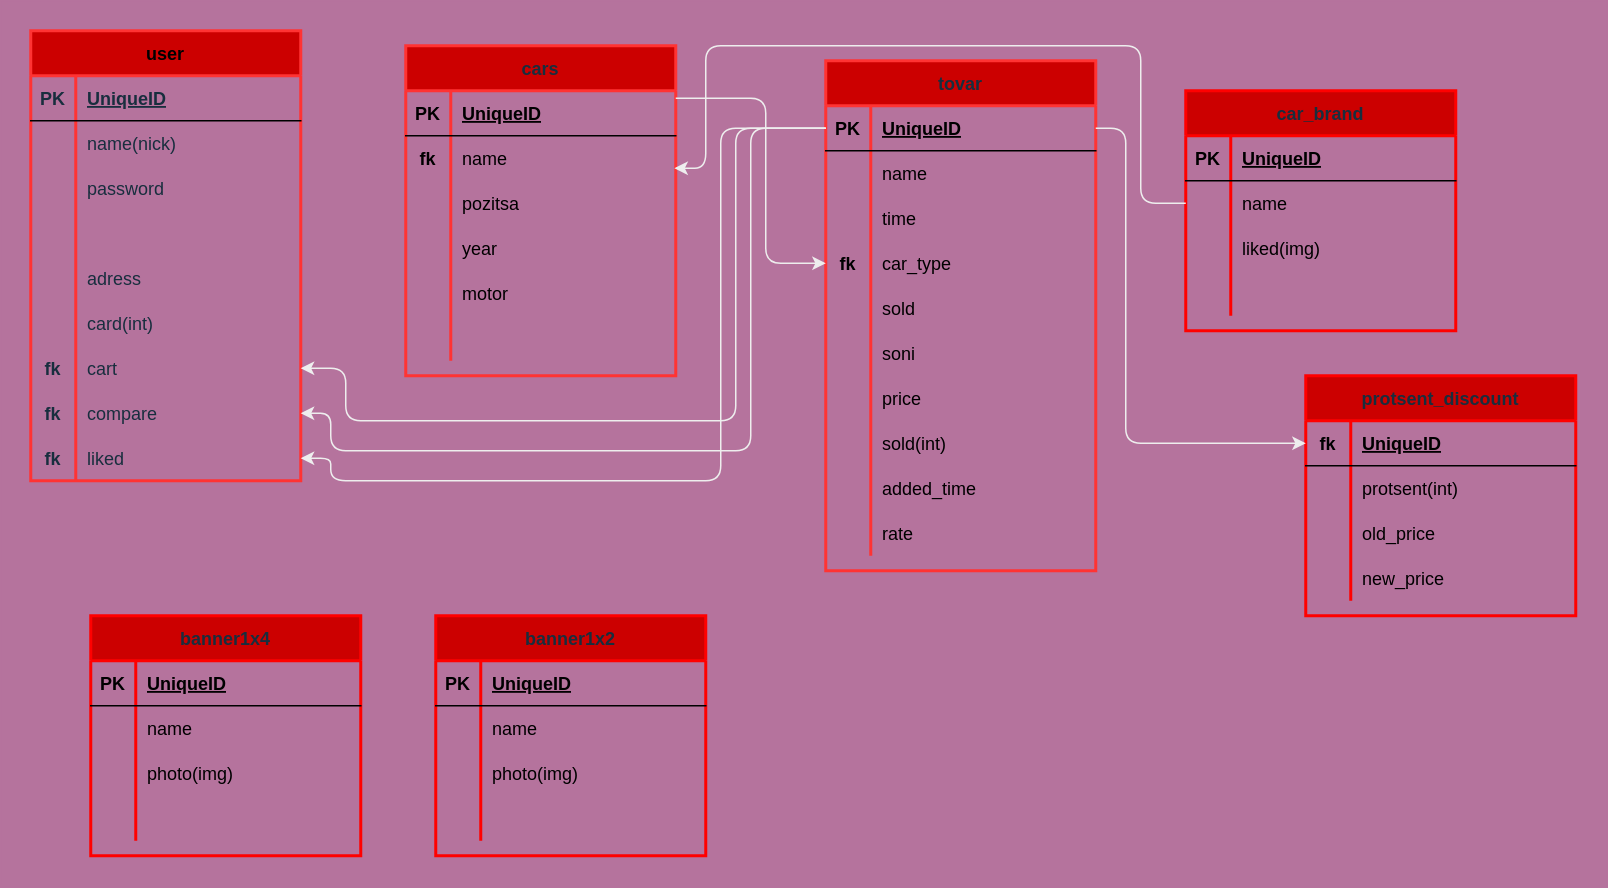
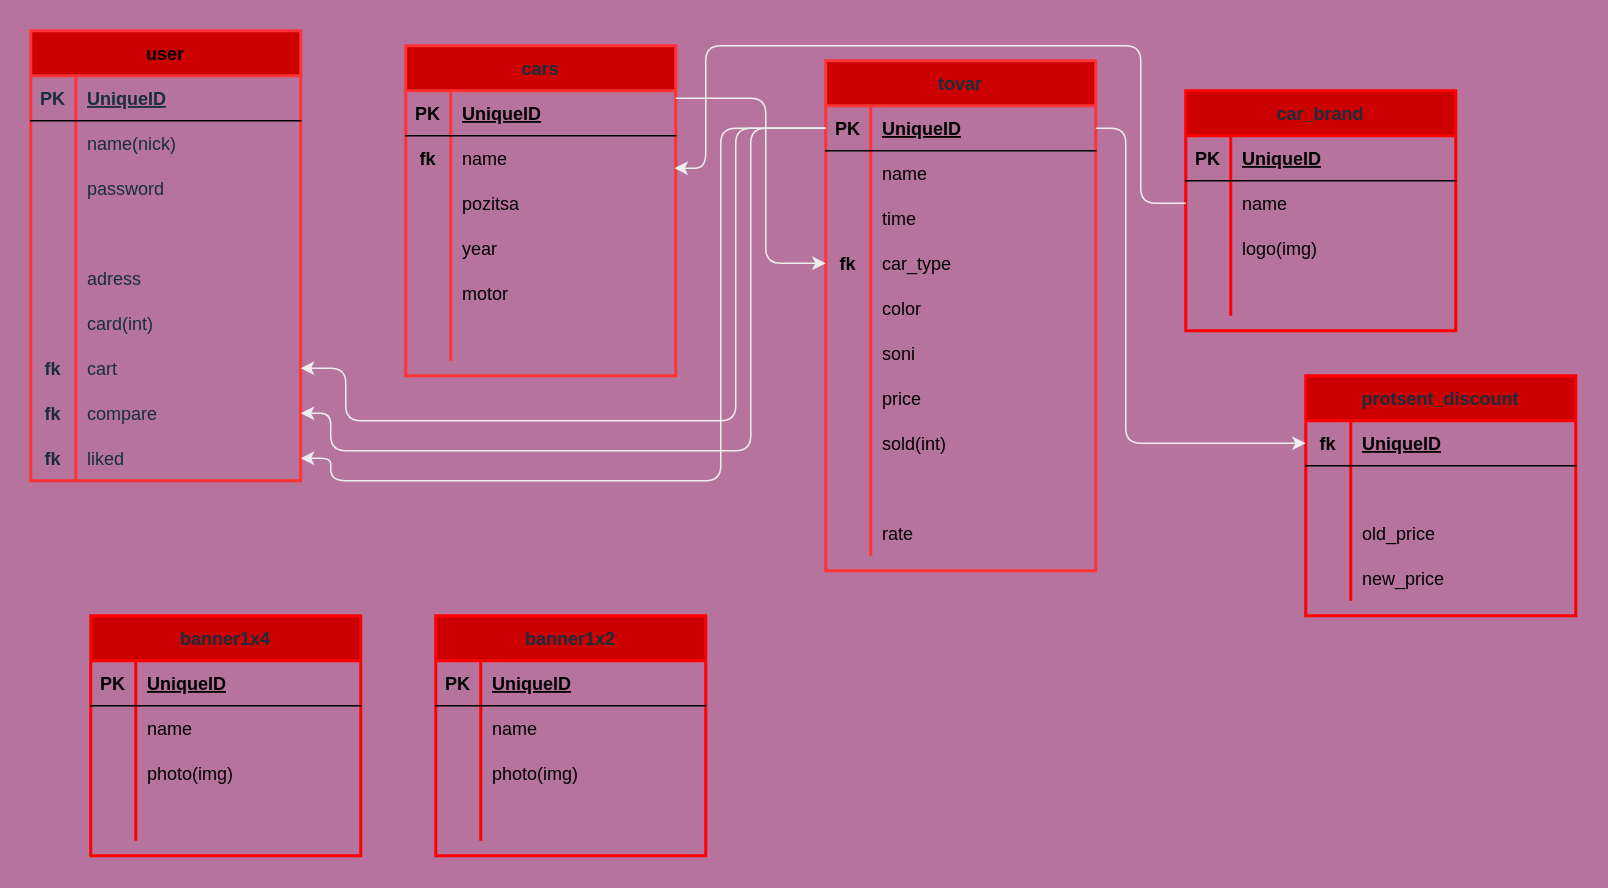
node "liked(img)": label "liked(img)" -> "logo(img)"
node "sold": label "sold" -> "color"
node "added_time": removed
node "protsent(int)": removed
